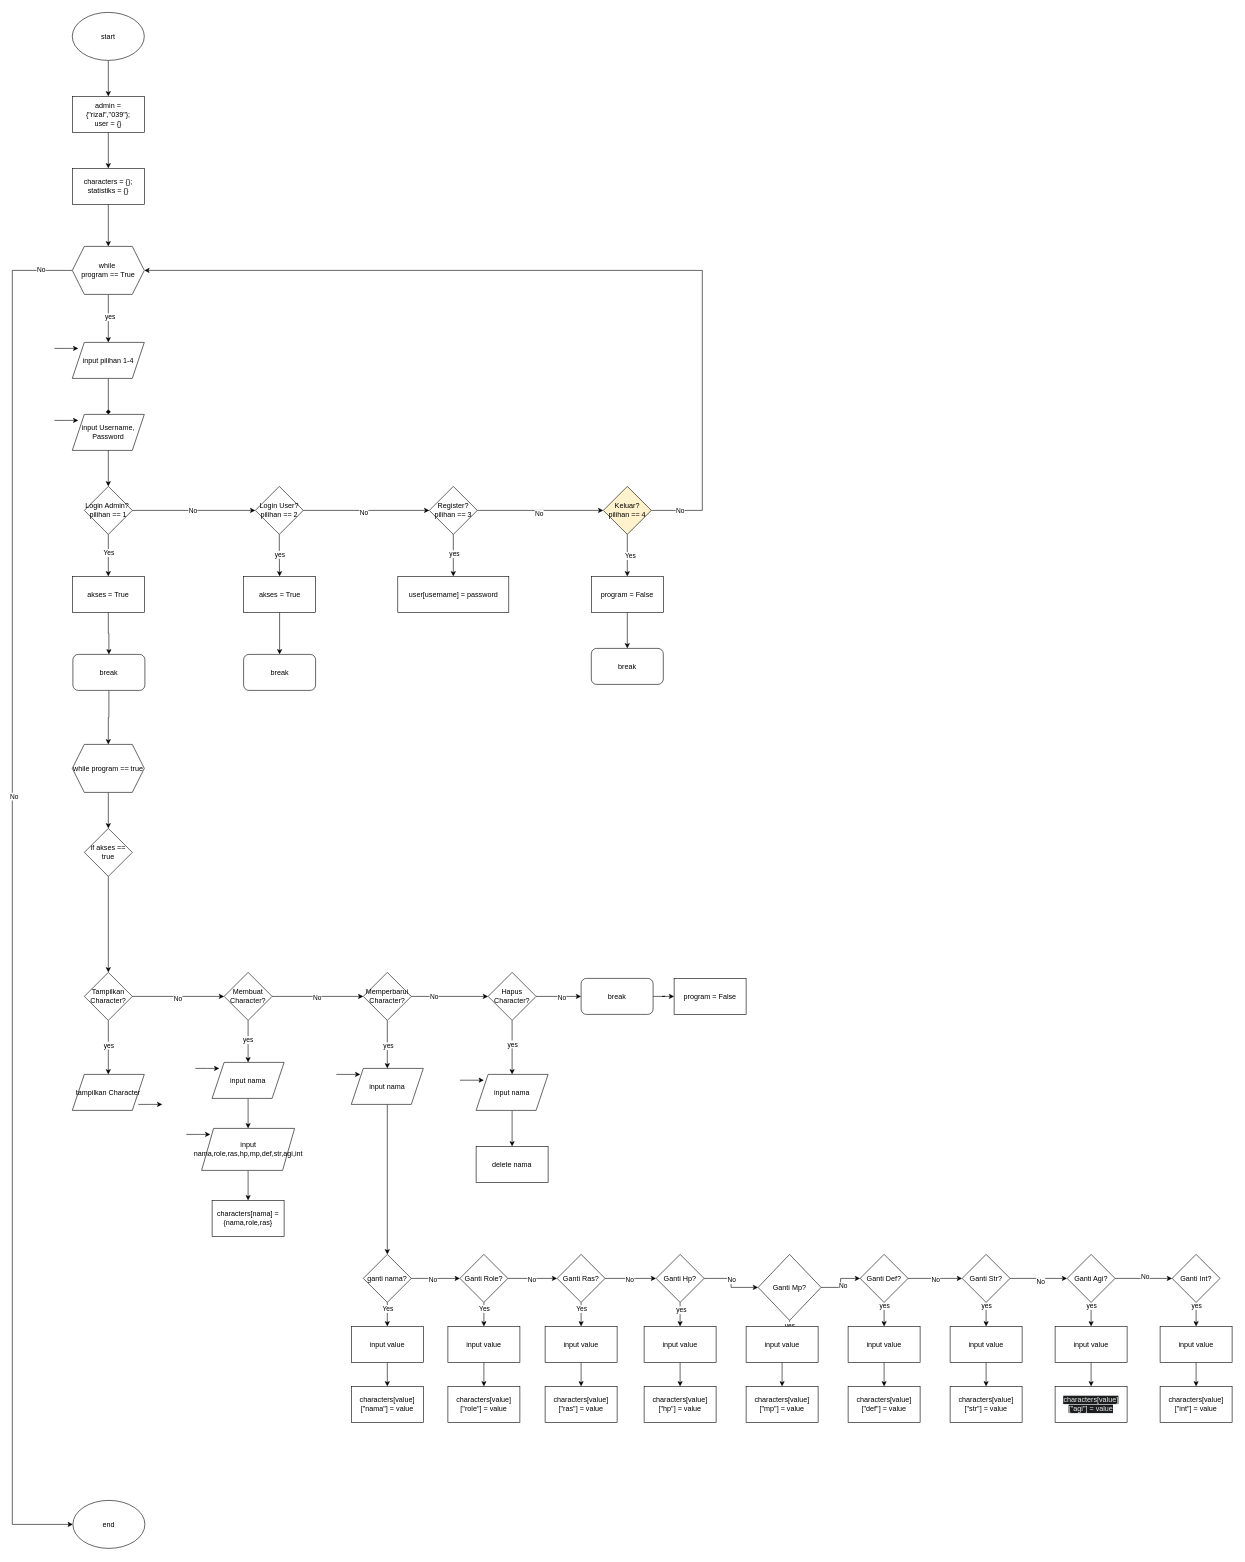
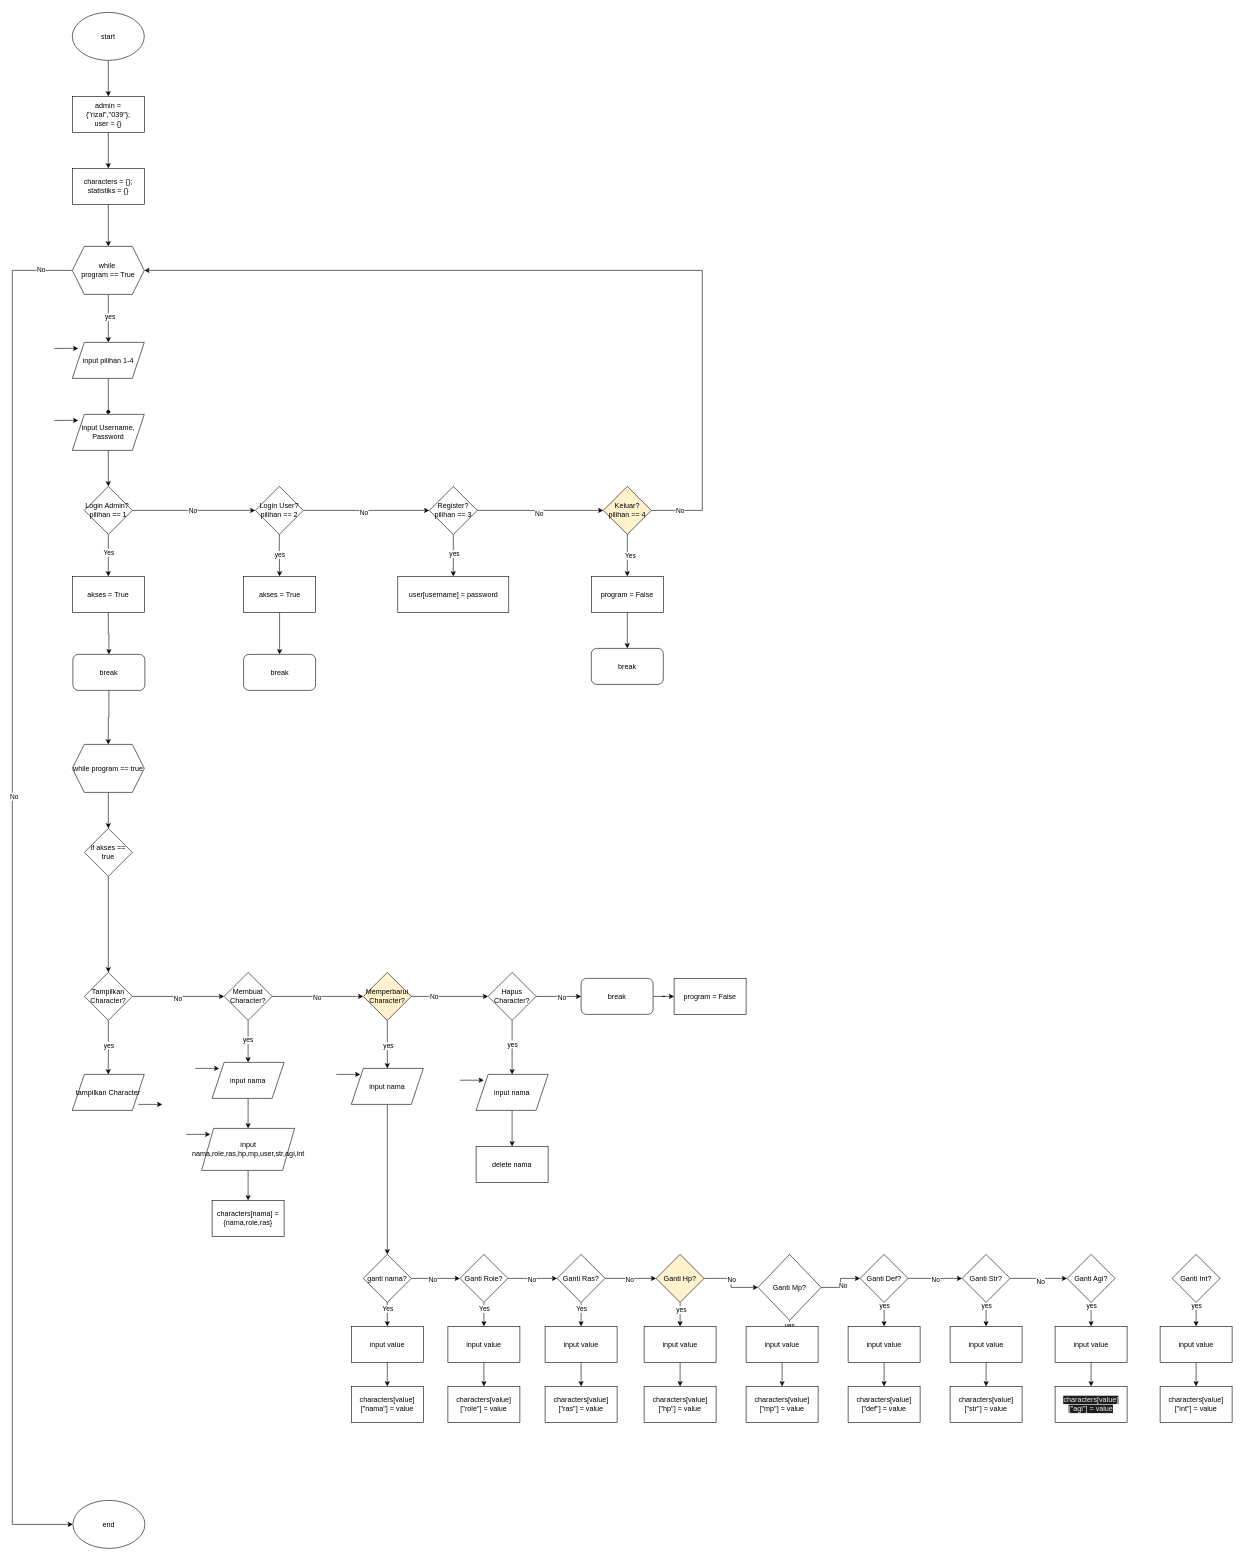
node "Memperbarui Character?": fillcolor #ffffff -> #fff2cc
node "input nama,role,ras,hp,mp,def,str,agi,int": label "input nama,role,ras,hp,mp,def,str,agi,int" -> "input nama,role,ras,hp,mp,user,str,agi,int"
node "Ganti Hp?": fillcolor #ffffff -> #fff2cc
edge "Ganti Agi?" -> "Ganti Int?": removed, label "No"
